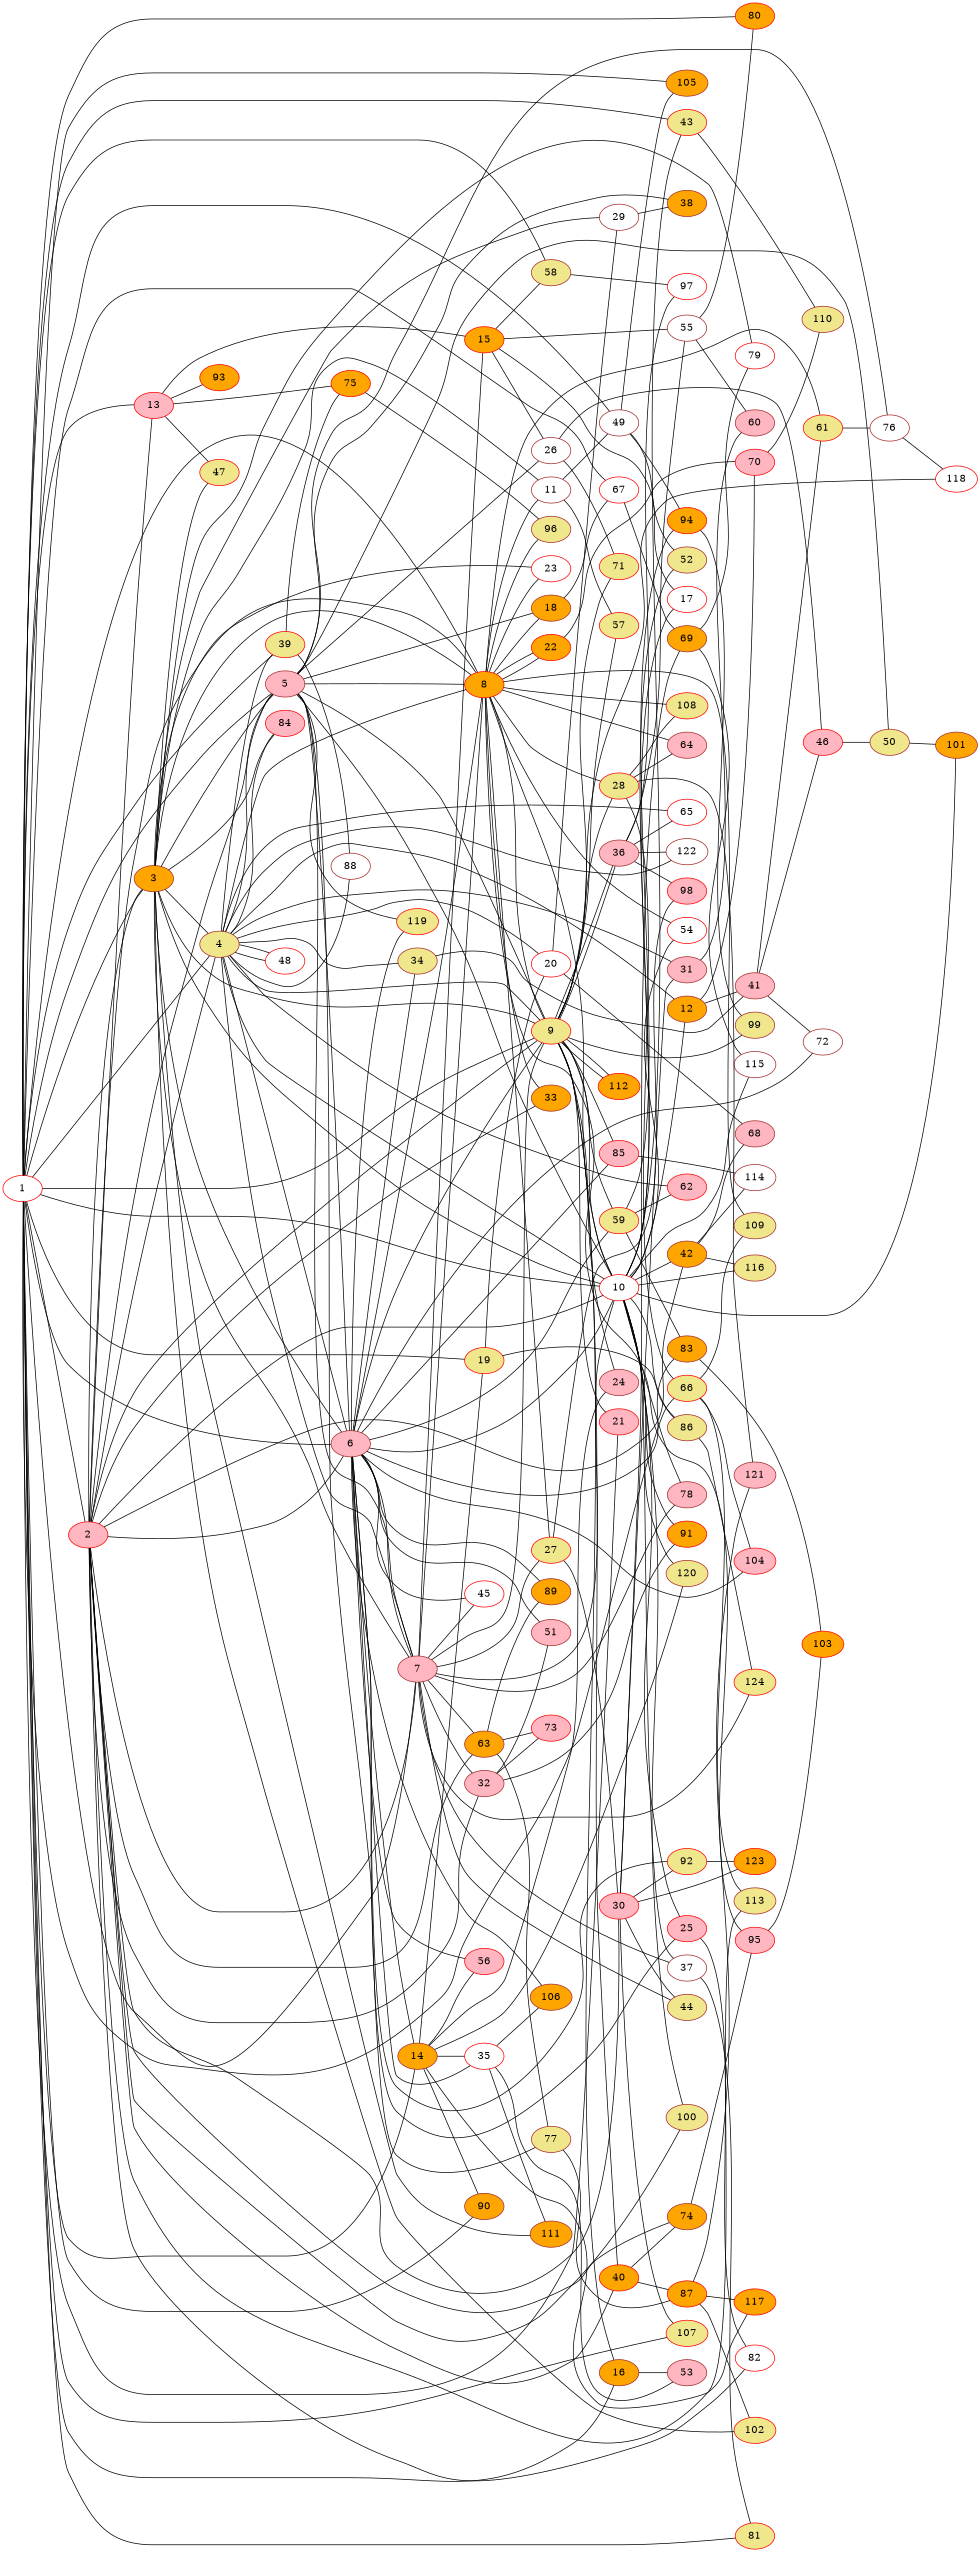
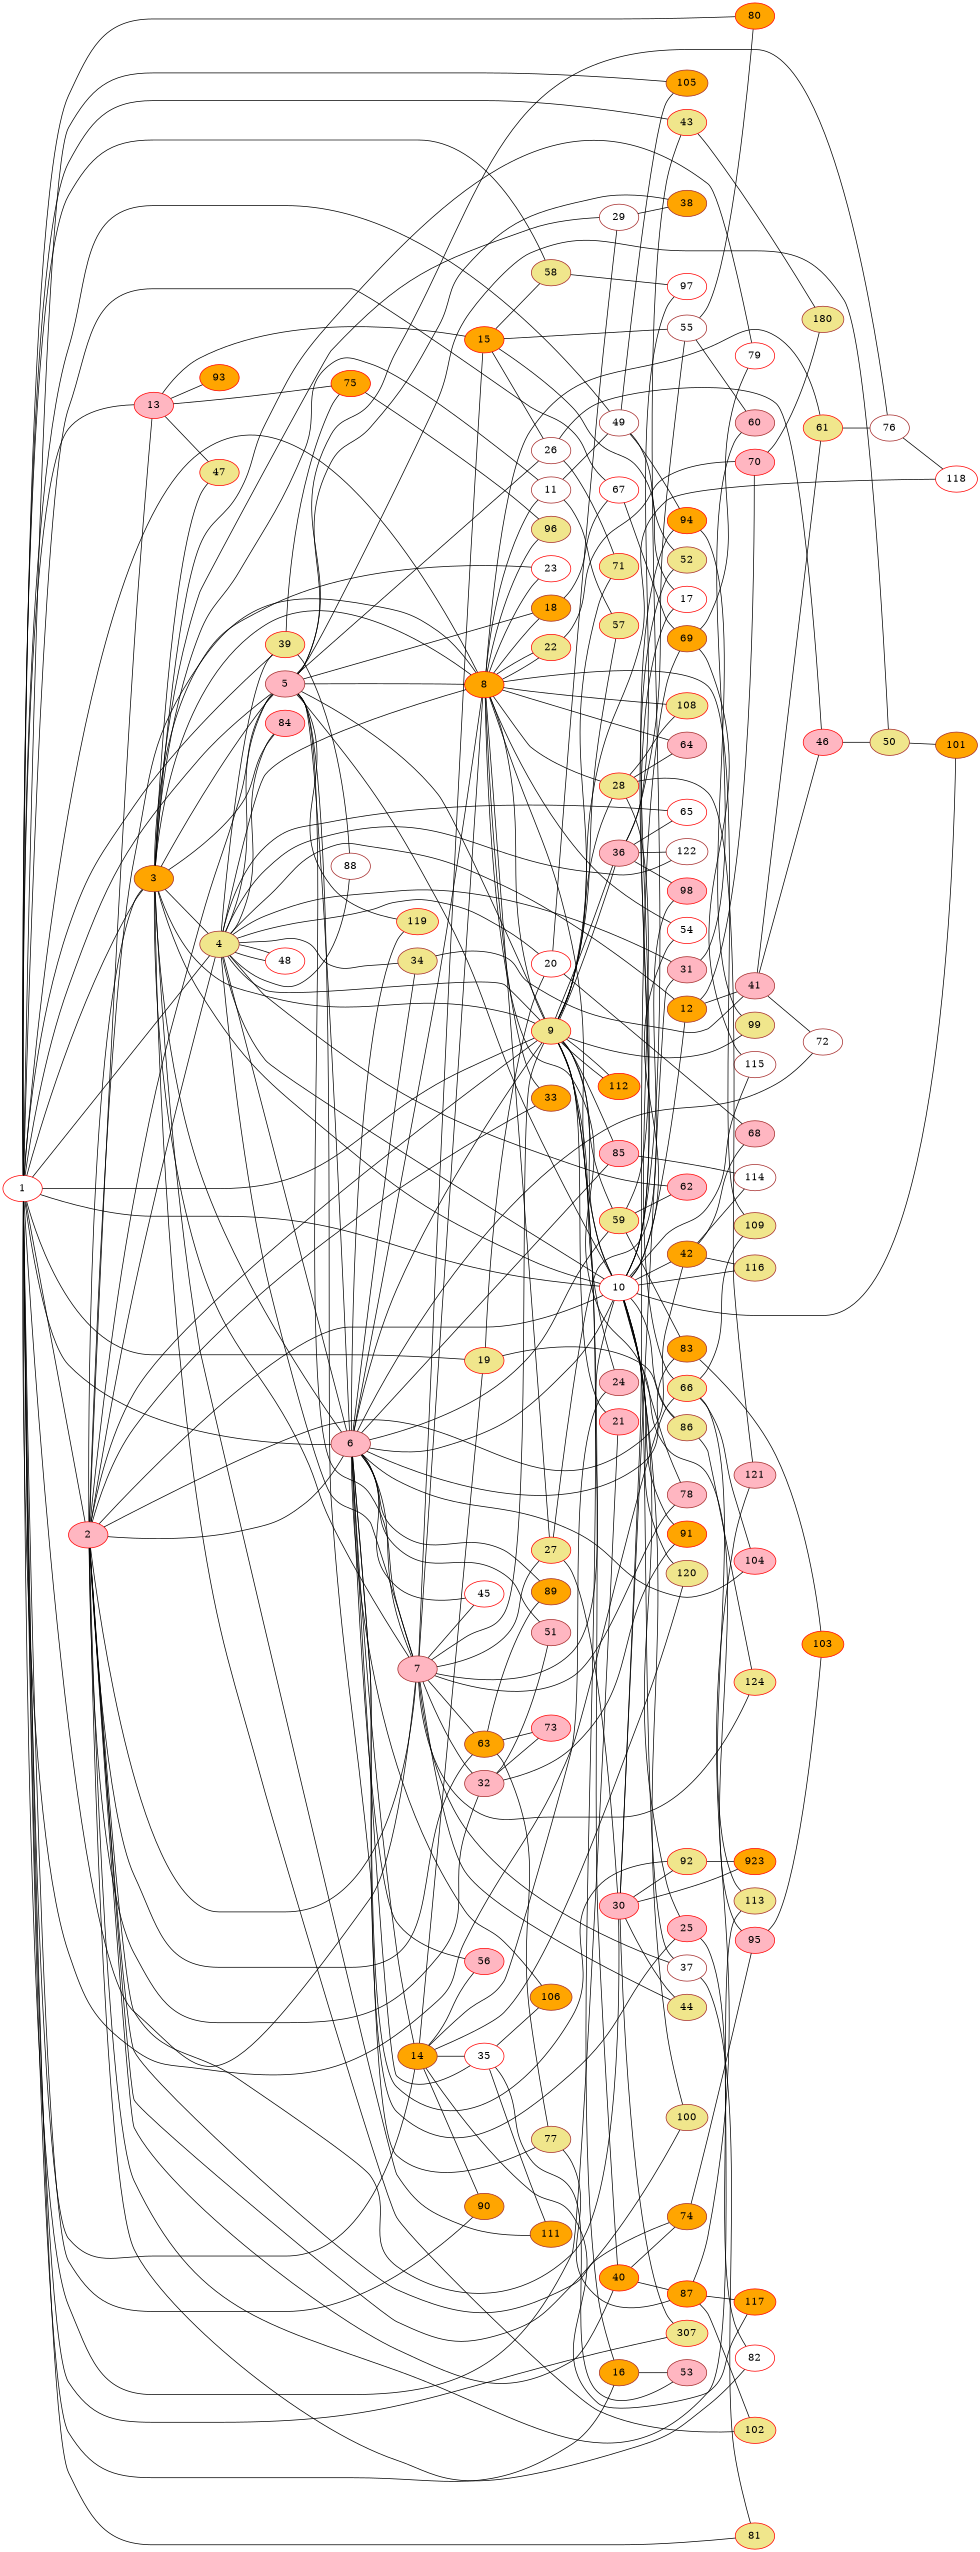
node "110": label "110" -> "180"
node "22": fillcolor orange -> khaki
node "123": label "123" -> "923"
node "107": label "107" -> "307"
